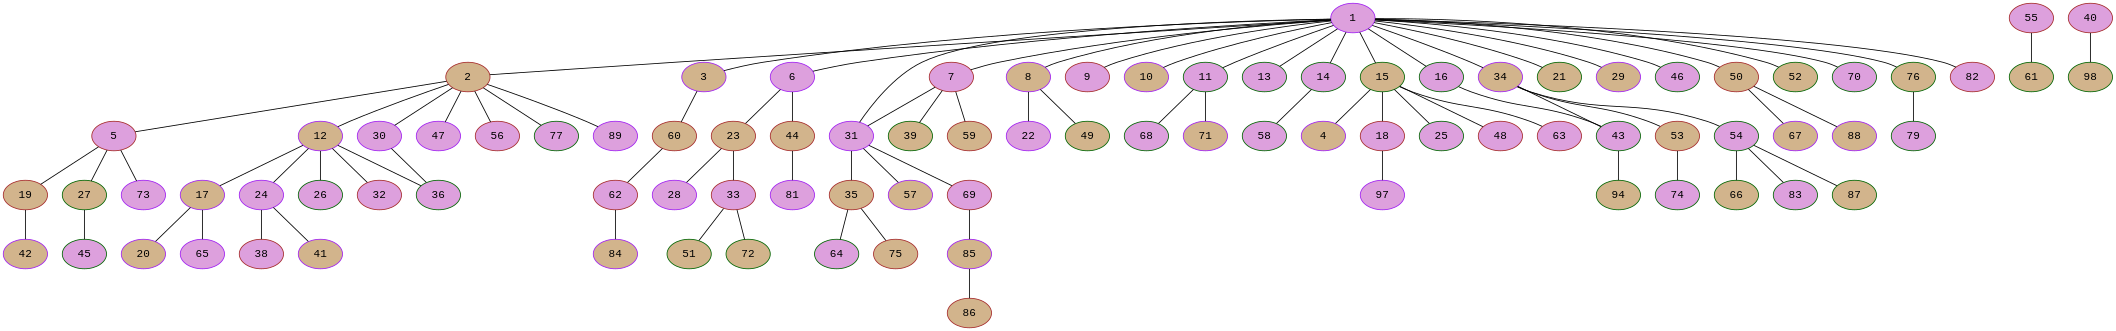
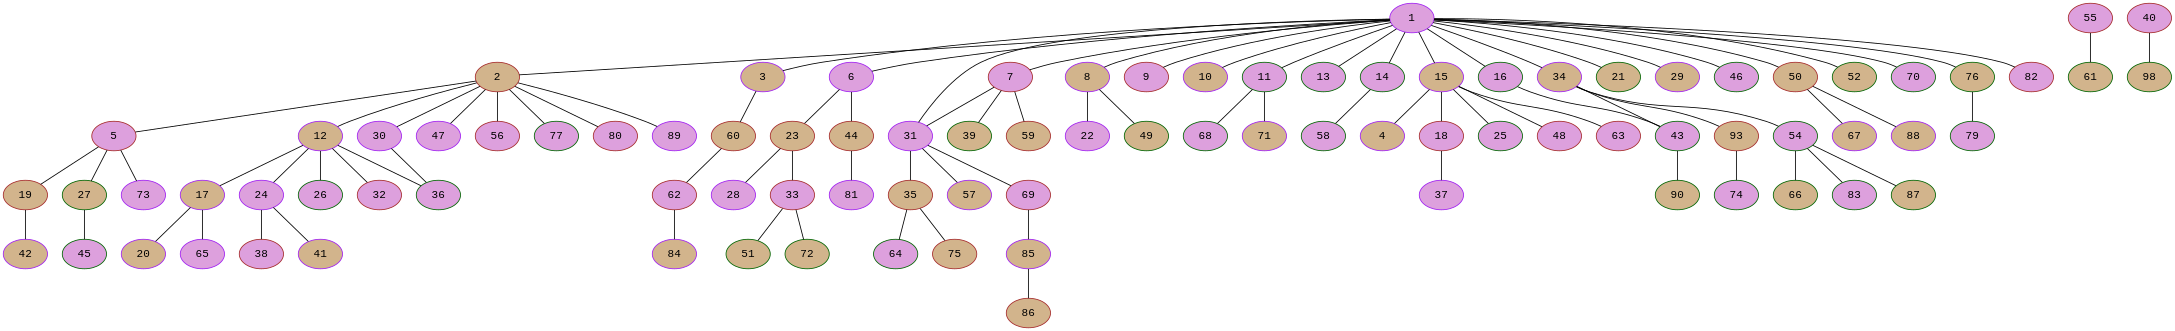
node "15": color darkgreen -> purple
node "80": added
node "53": label "53" -> "93"
node "97": label "97" -> "37"
node "94": label "94" -> "90"
